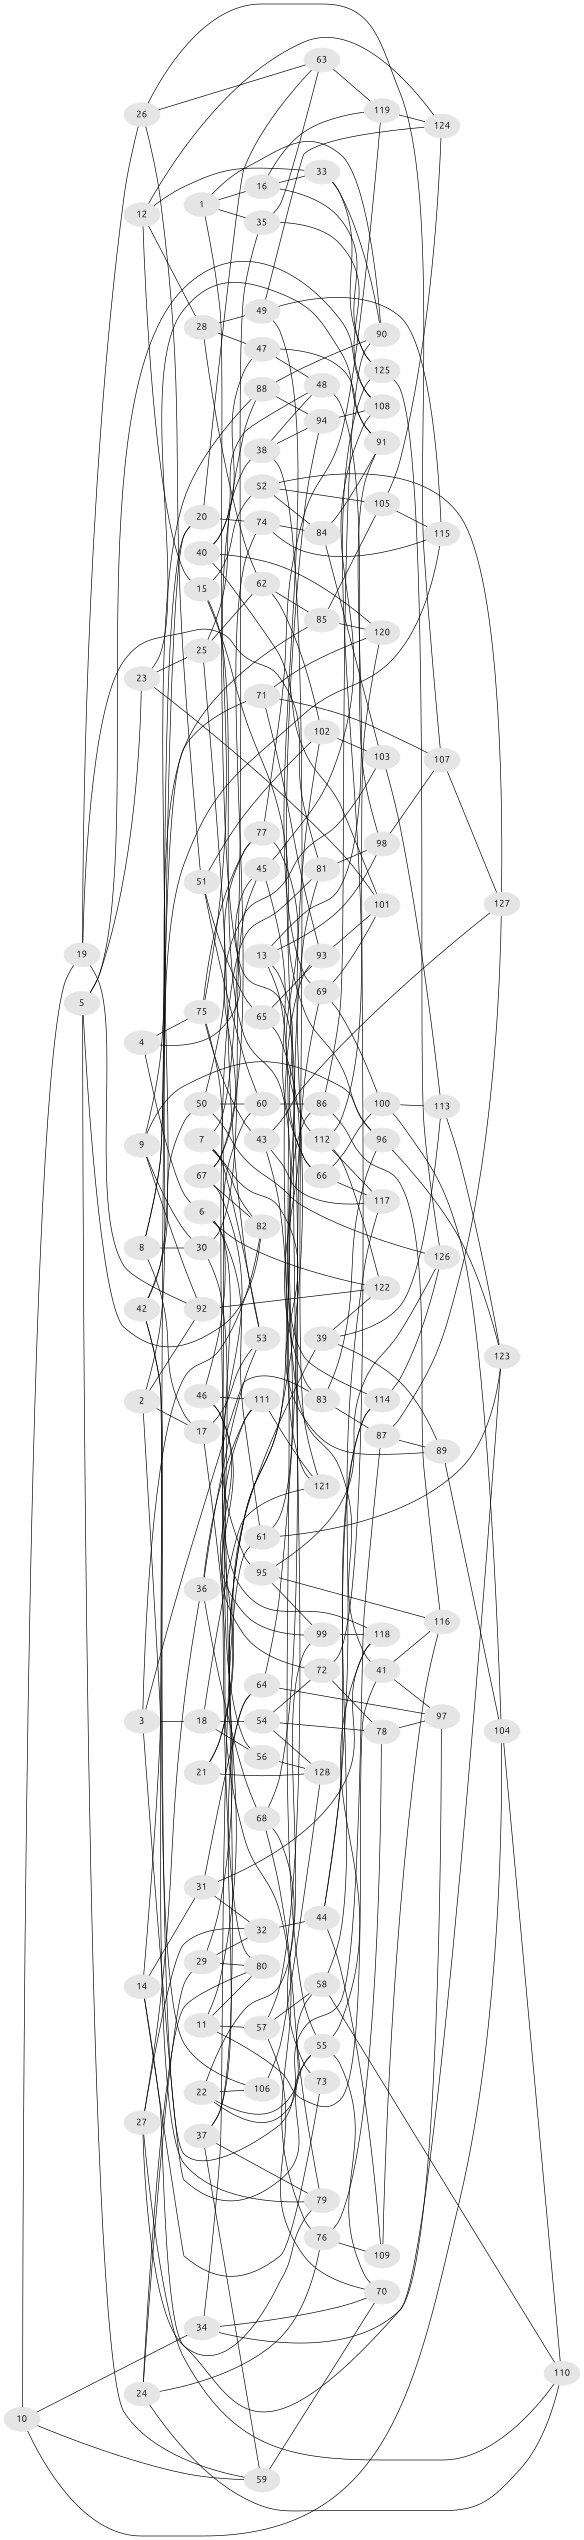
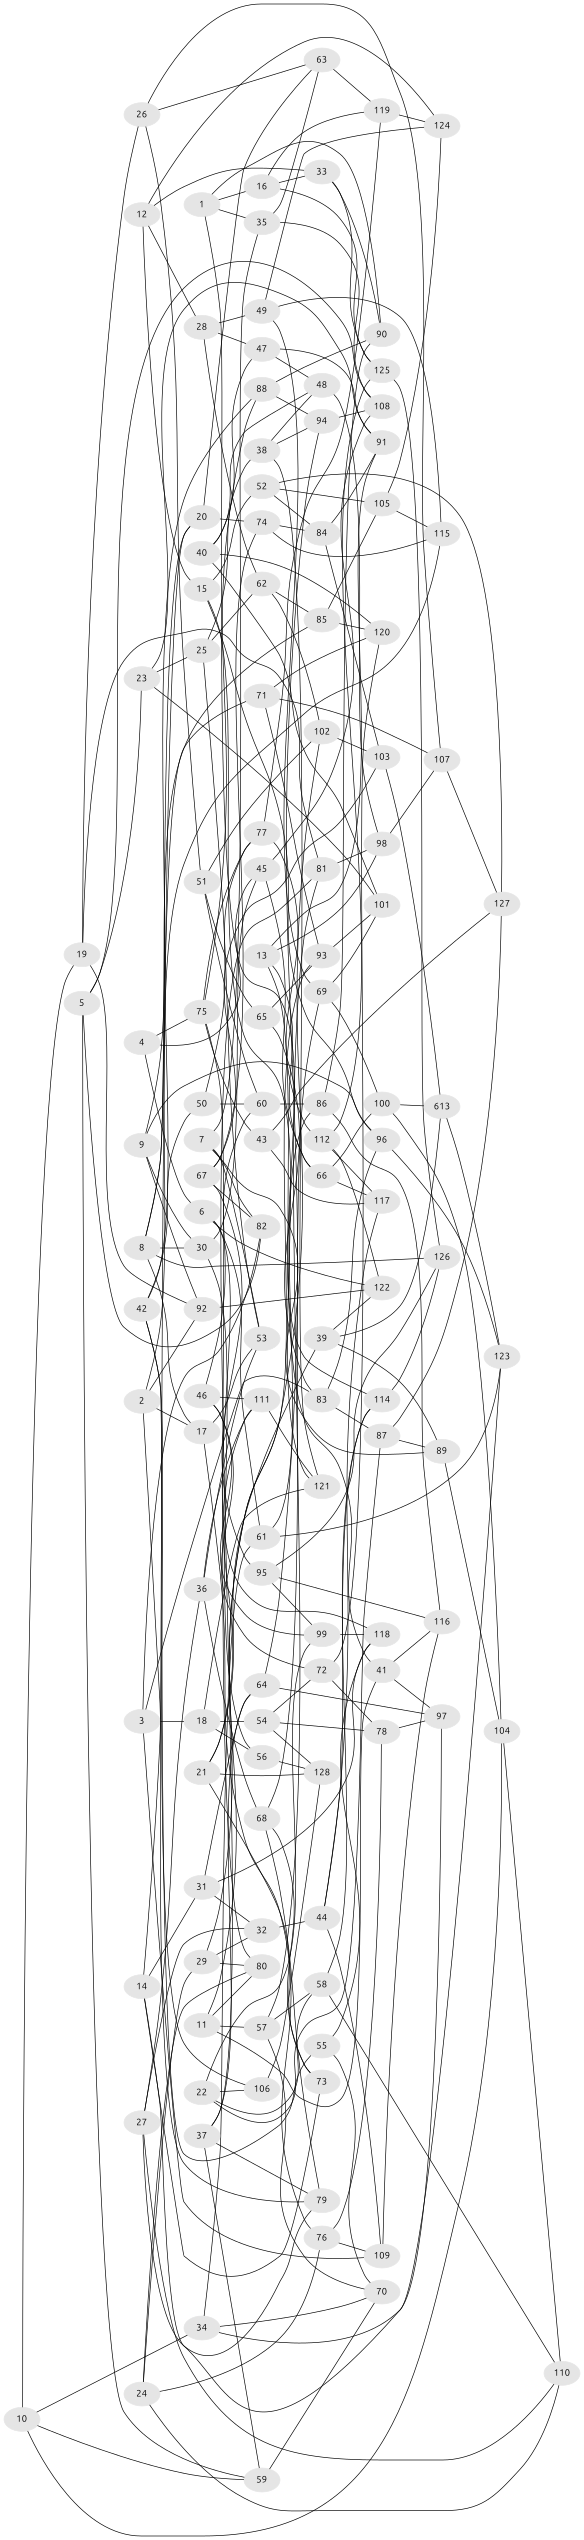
node "113": label "113" -> "613"
edge "50" -- "126": now "8" -- "126"
edge "43" -- "55": removed
edge "21" -- "73": added
edge "3" -- "55": now "3" -- "109"
